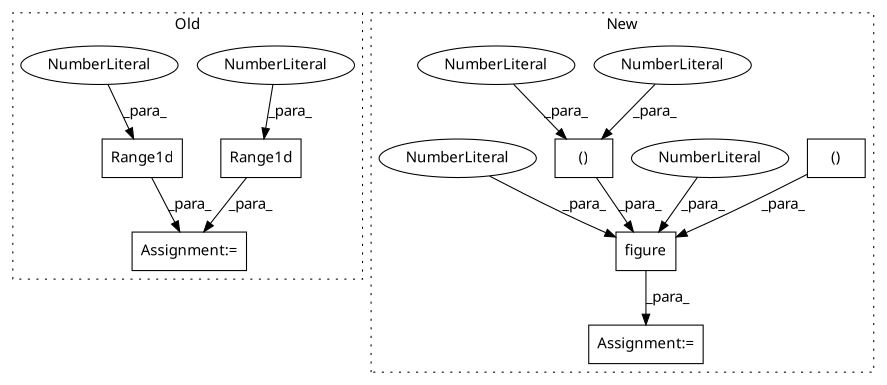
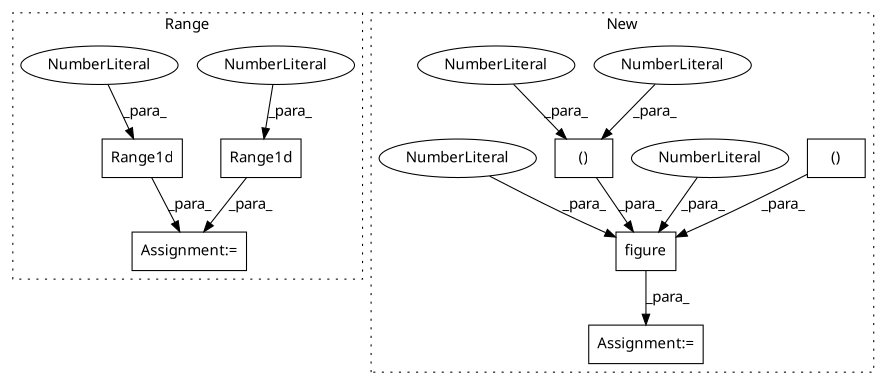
cluster "Old": label "Old" -> "Range"
